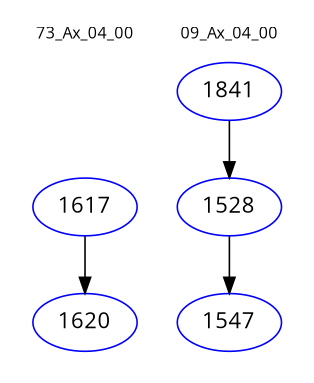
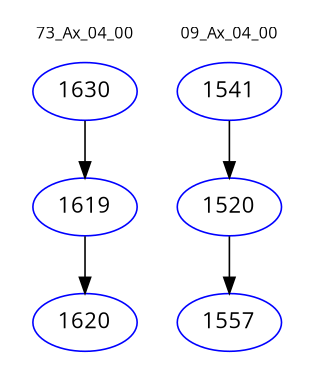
node "1630": added
node "1841": label "1841" -> "1541"
node "1617": label "1617" -> "1619"
node "1528": label "1528" -> "1520"
node "1547": label "1547" -> "1557"
